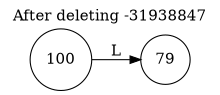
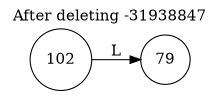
node "100": label "100" -> "102"
